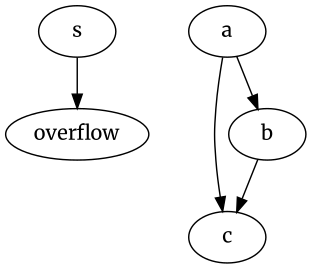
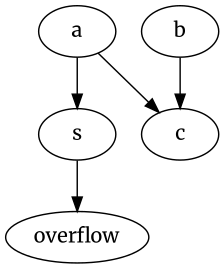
edge "a" -> "b": now "a" -> "s"
